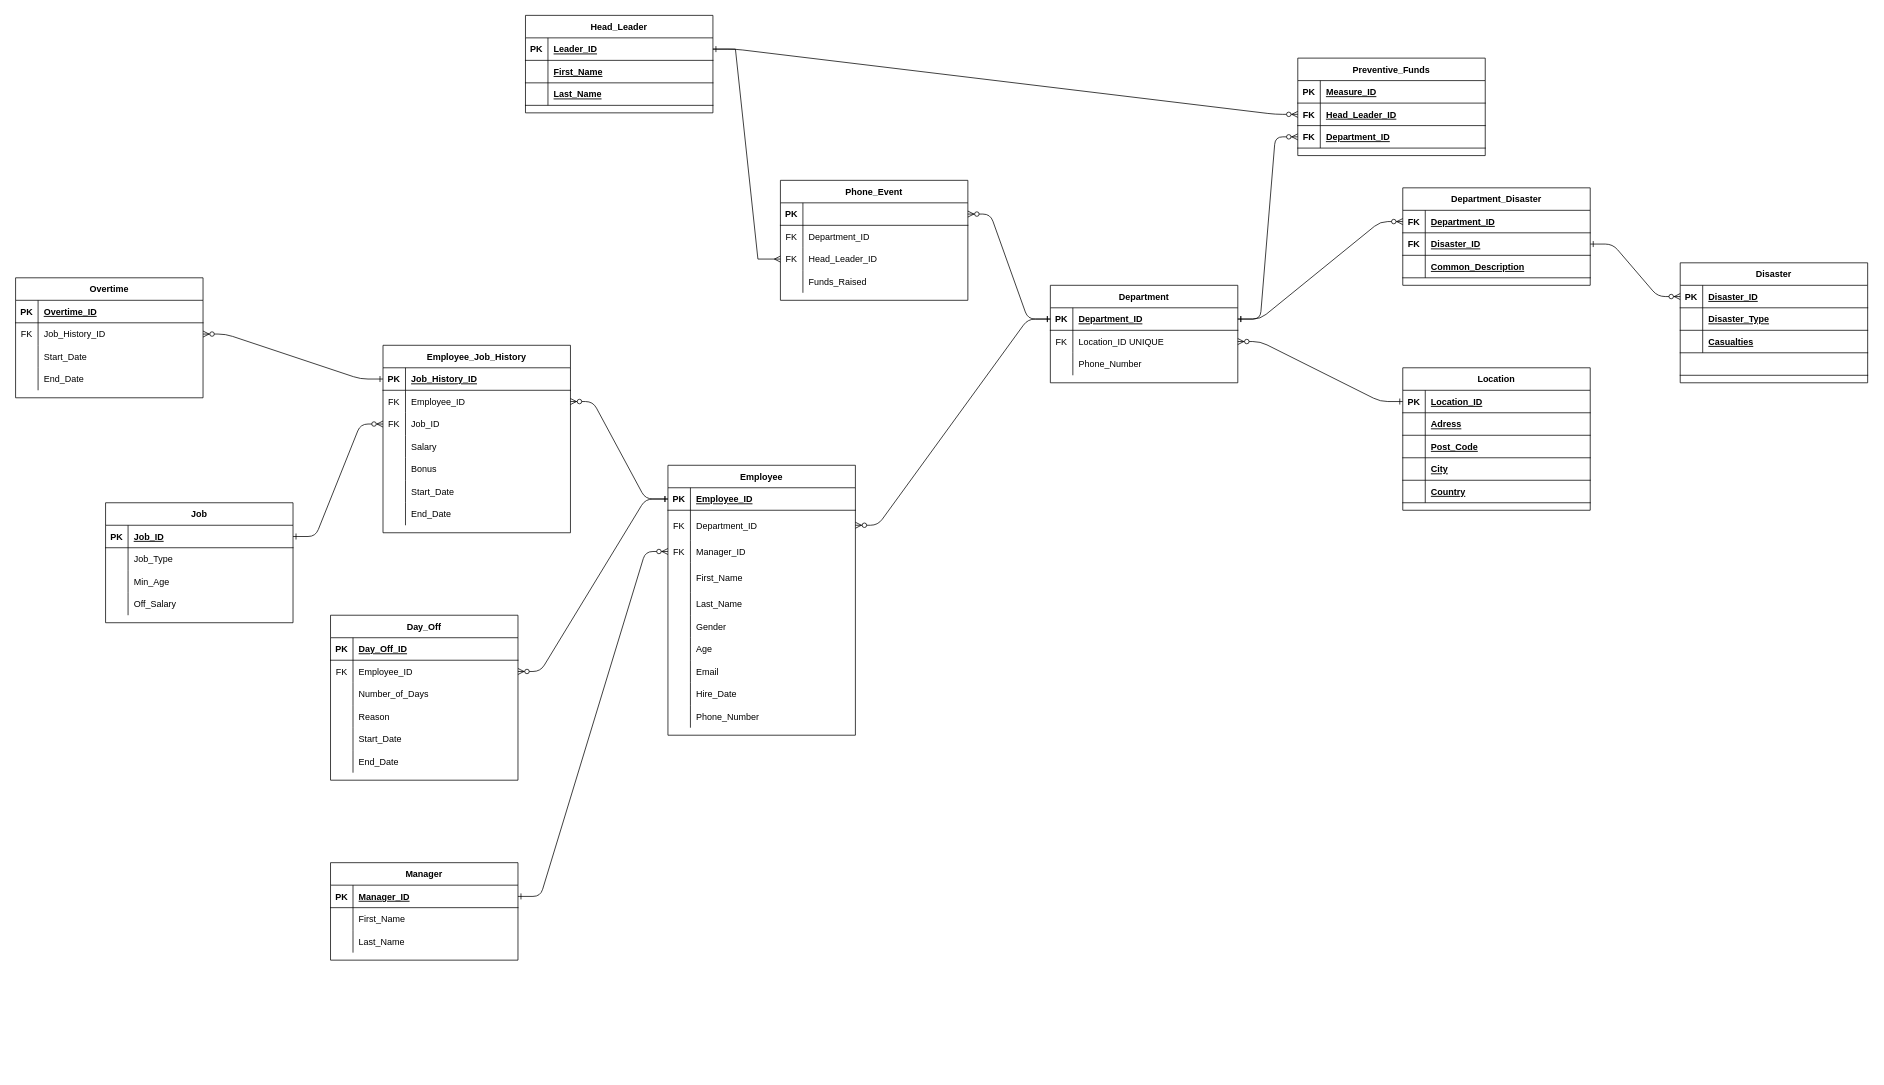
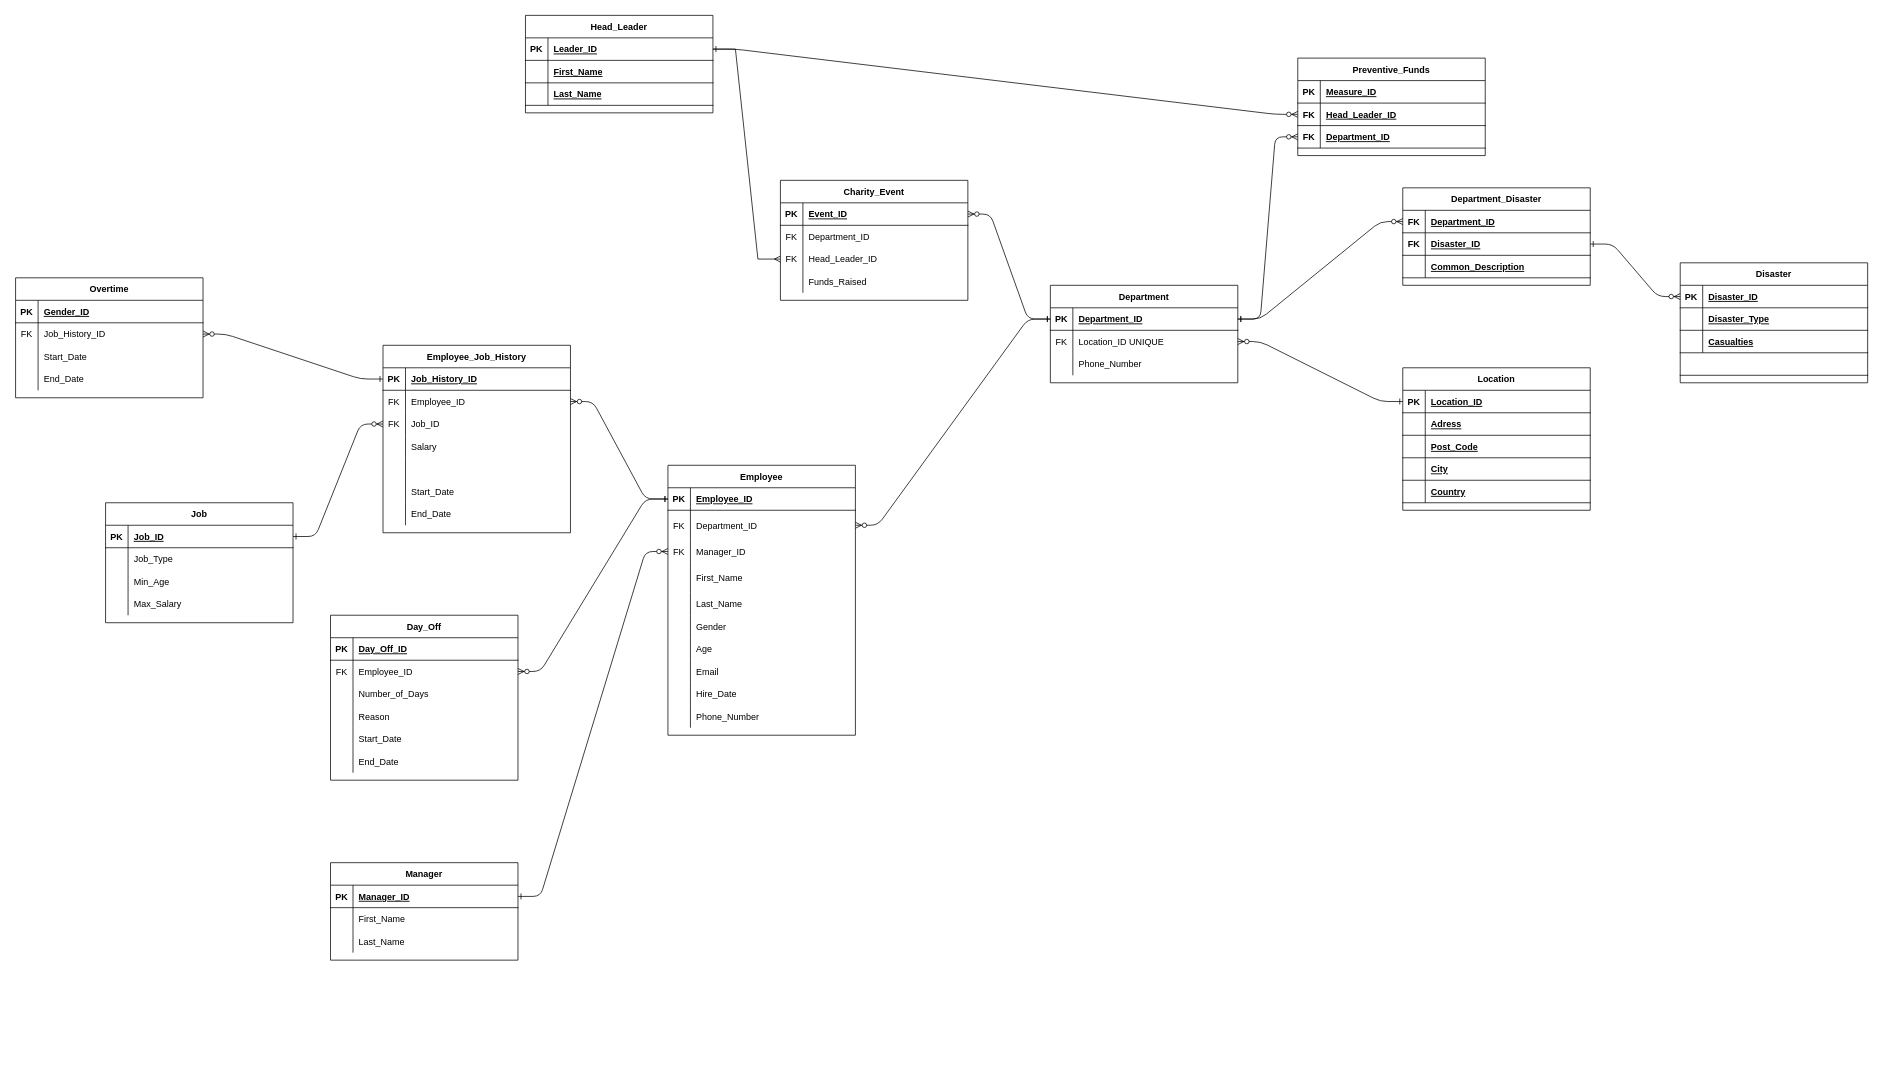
node "Phone_Event": label "Phone_Event" -> "Charity_Event"
node "Event_ID": added
node "Overtime_ID": label "Overtime_ID" -> "Gender_ID"
node "Bonus": removed
node "Off_Salary": label "Off_Salary" -> "Max_Salary"
